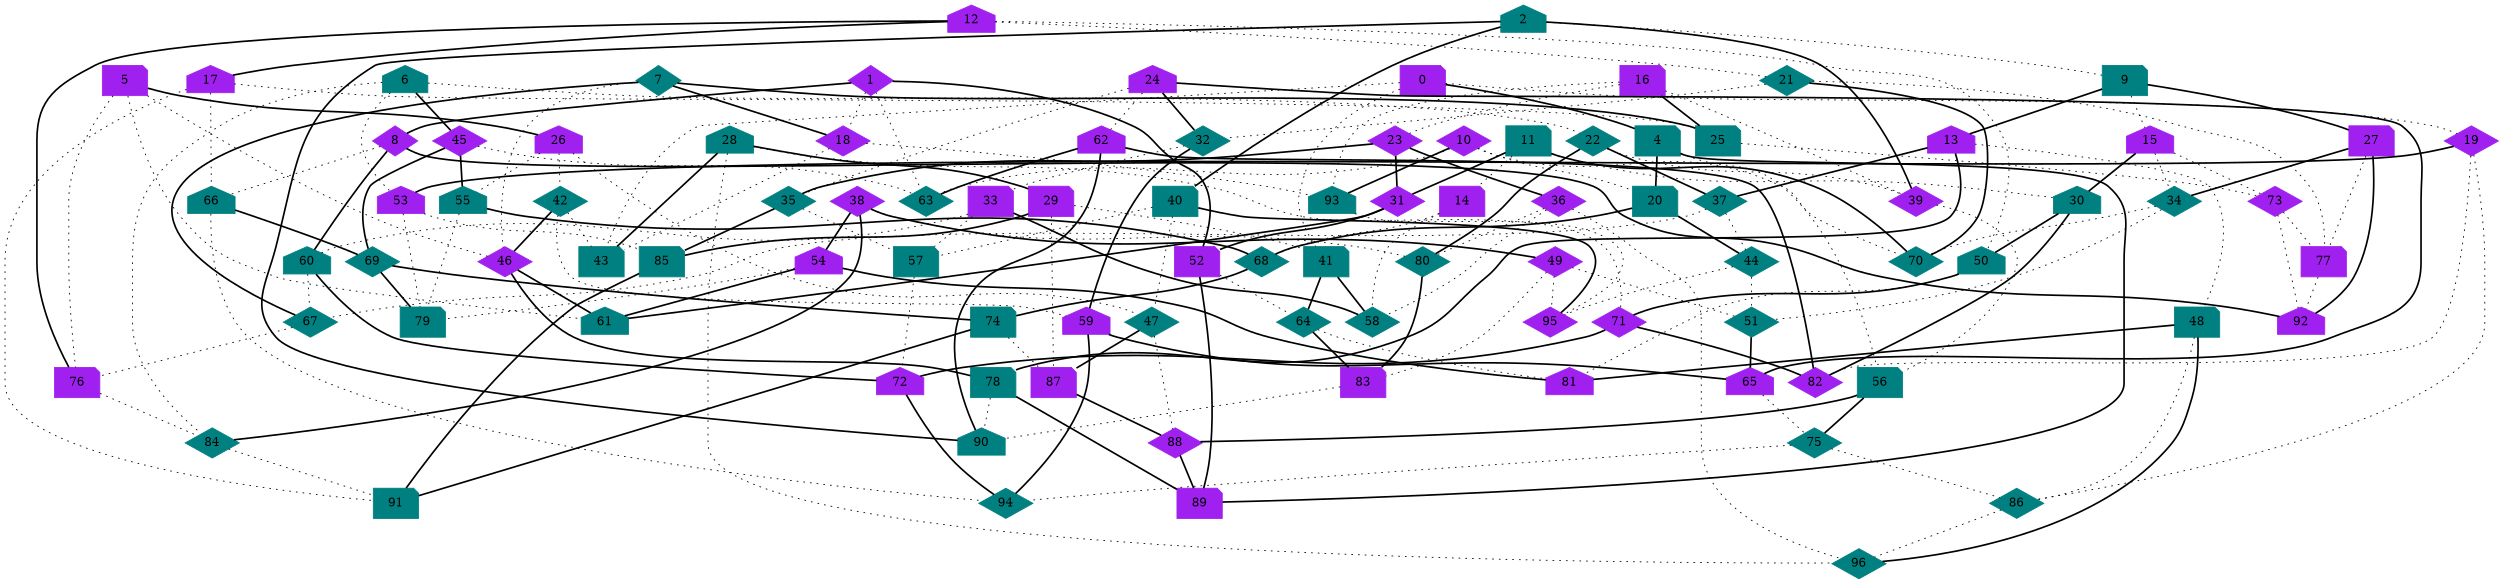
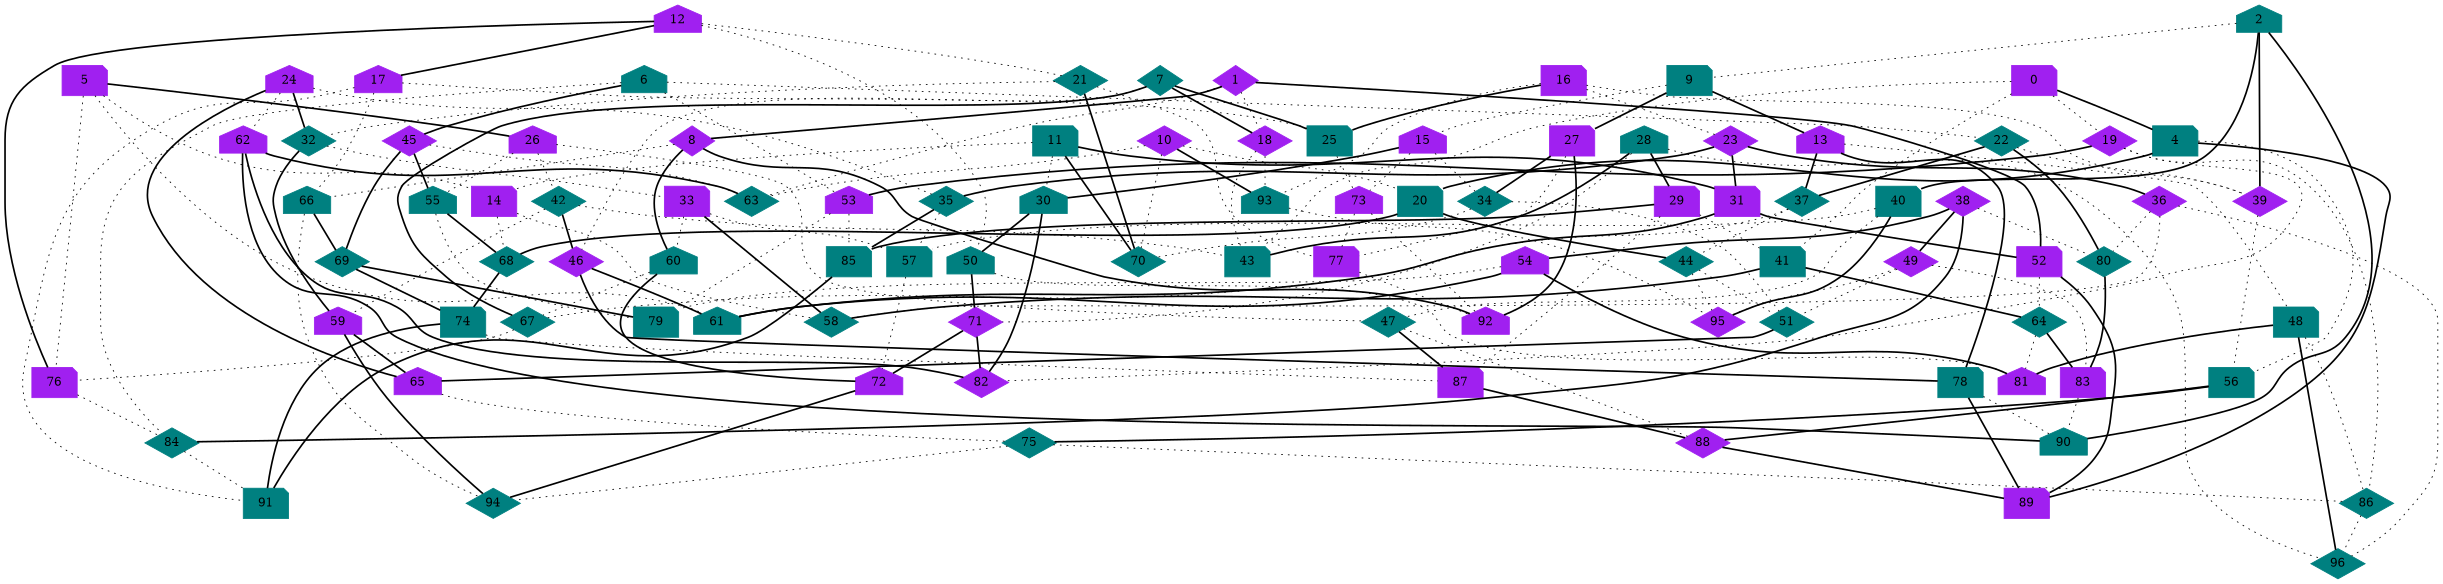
edge "5" -- "46": now "5" -- "14"
node "31": shape diamond -> note
node "73": shape diamond -> house
